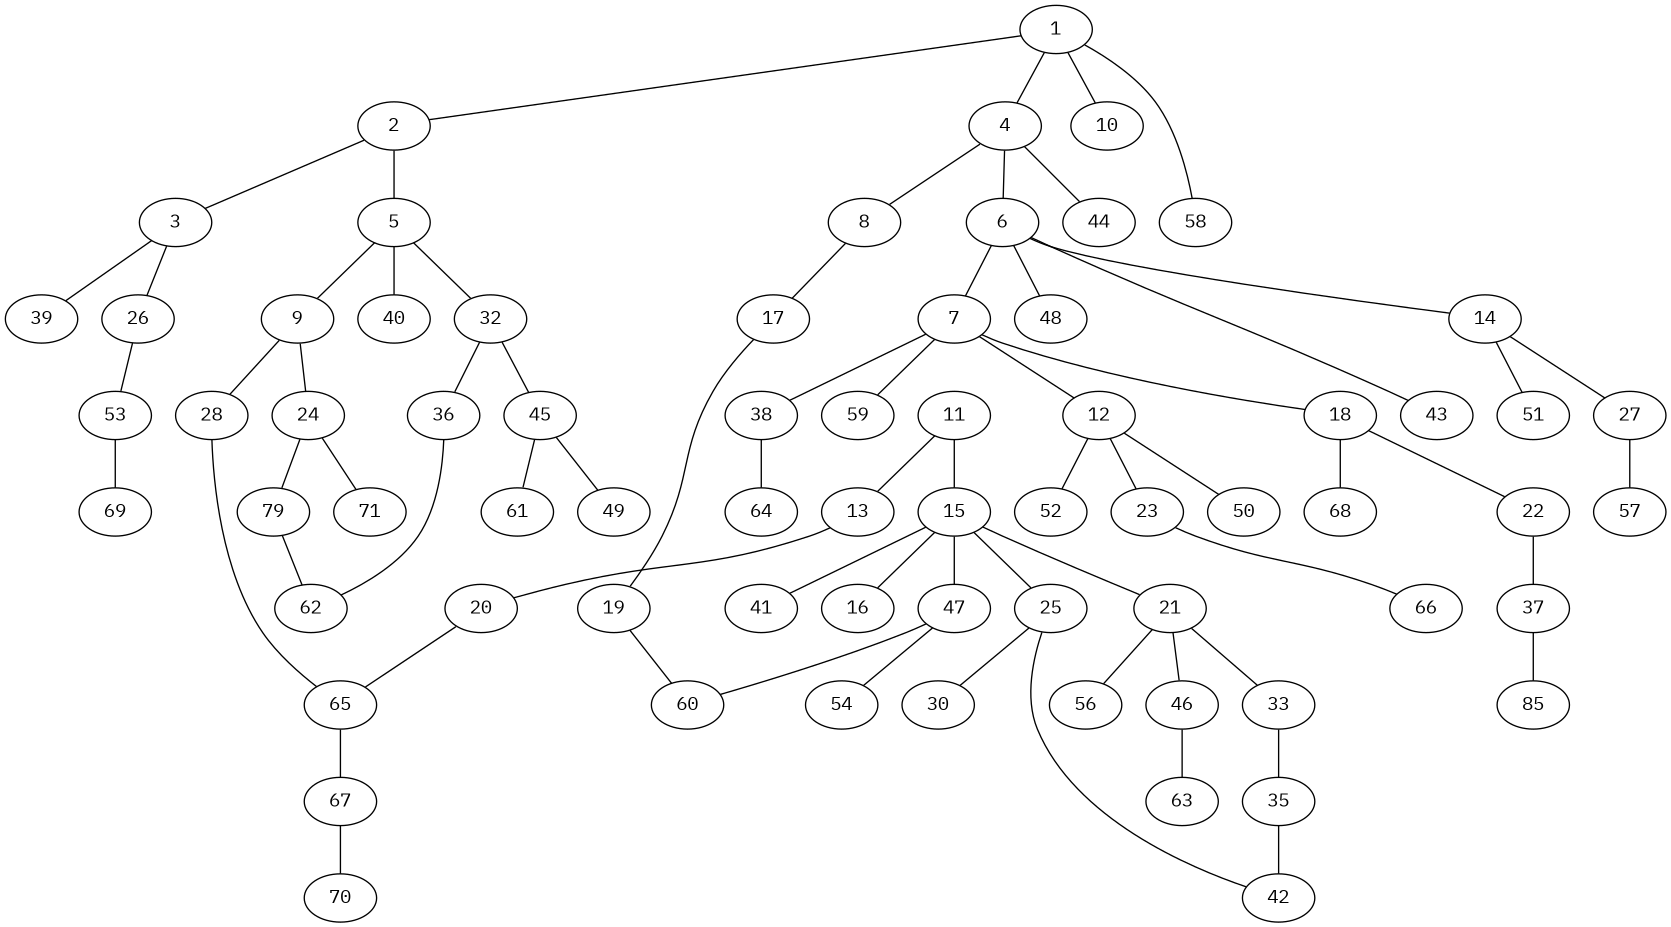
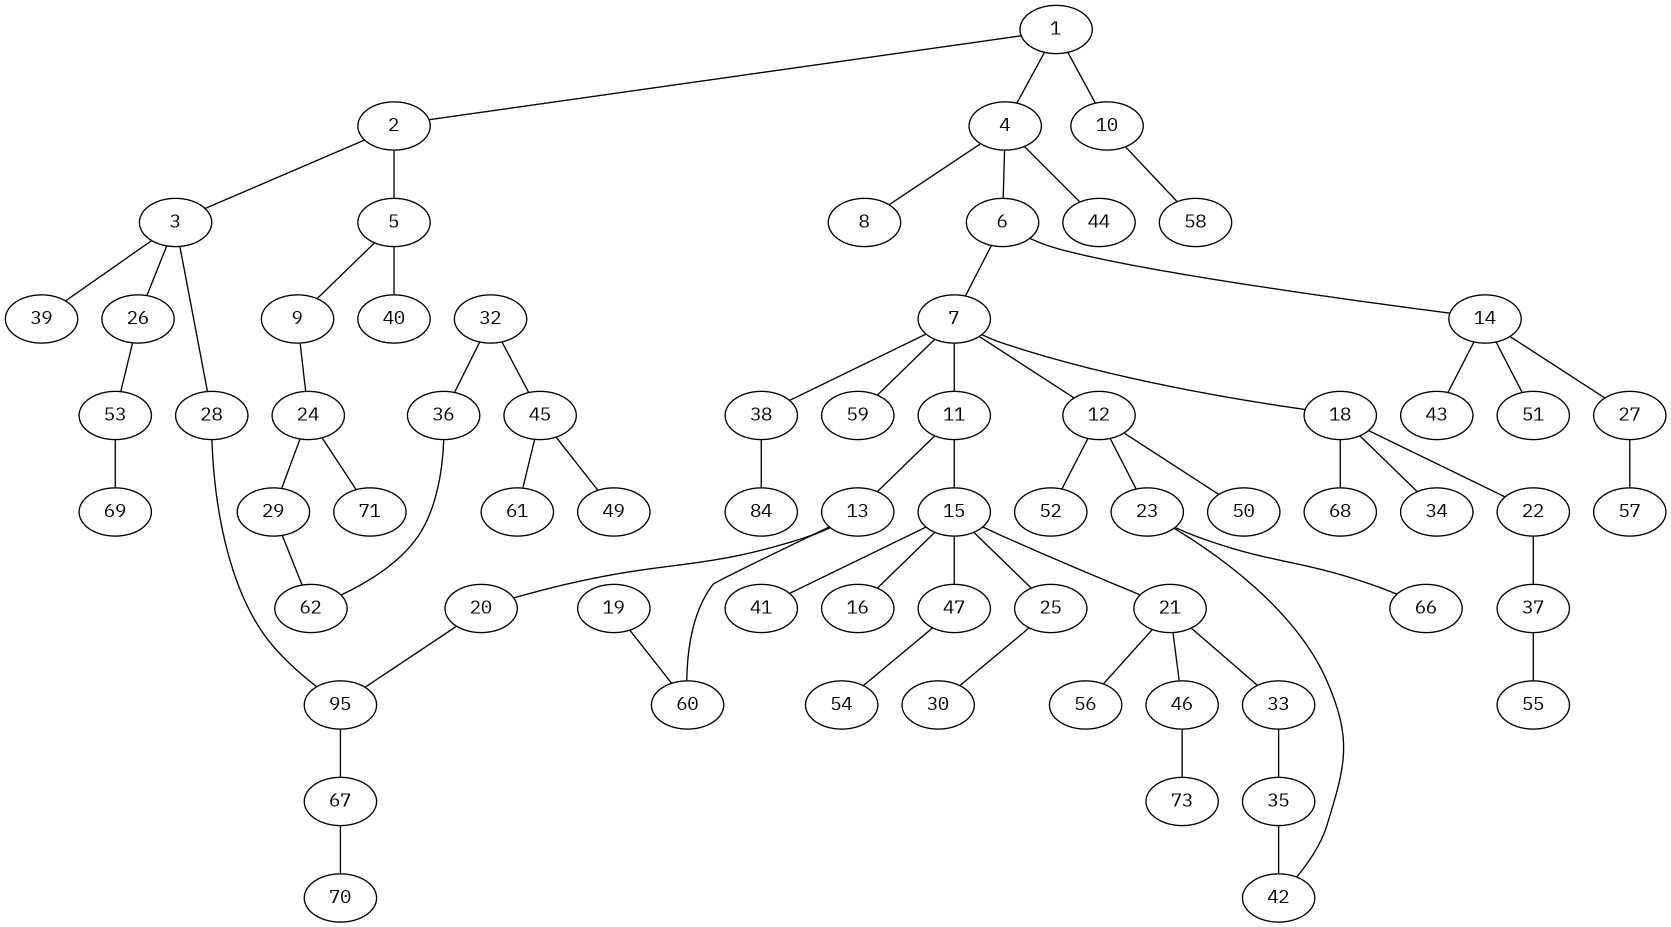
edge "1" -- "58": now "10" -- "58"
edge "5" -- "32": removed
node "17": removed
node "48": removed
edge "6" -- "43": now "14" -- "43"
edge "9" -- "28": now "3" -- "28"
edge "7" -- "11": added
node "79": label "79" -> "29"
node "64": label "64" -> "84"
node "34": added
edge "47" -- "60": now "13" -- "60"
node "65": label "65" -> "95"
node "85": label "85" -> "55"
edge "25" -- "42": now "23" -- "42"
node "63": label "63" -> "73"
